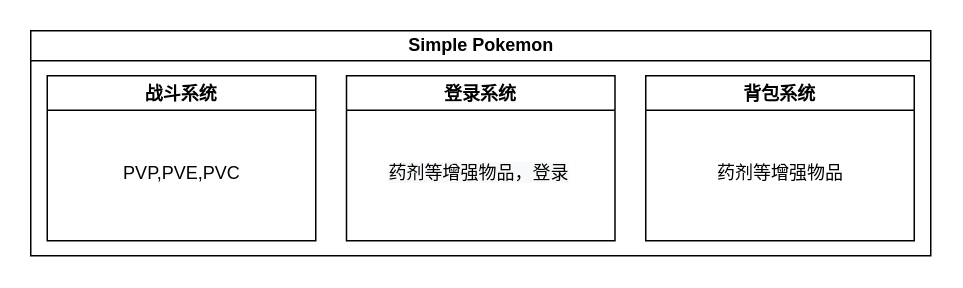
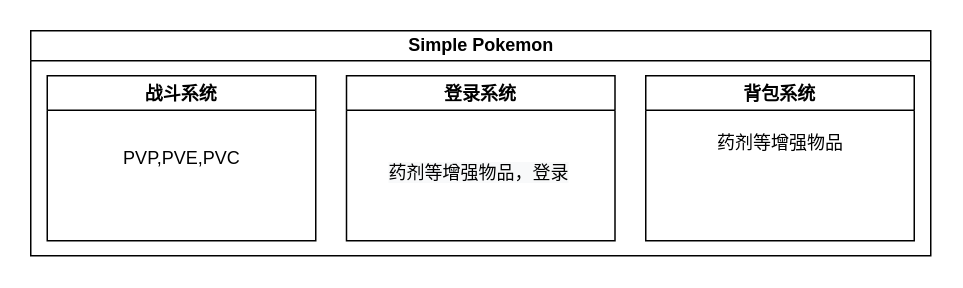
node "PVP,PVE,PVC": moved (182, 173) -> (182, 158)
node "药剂等增强物品": moved (781, 173) -> (781, 143)
